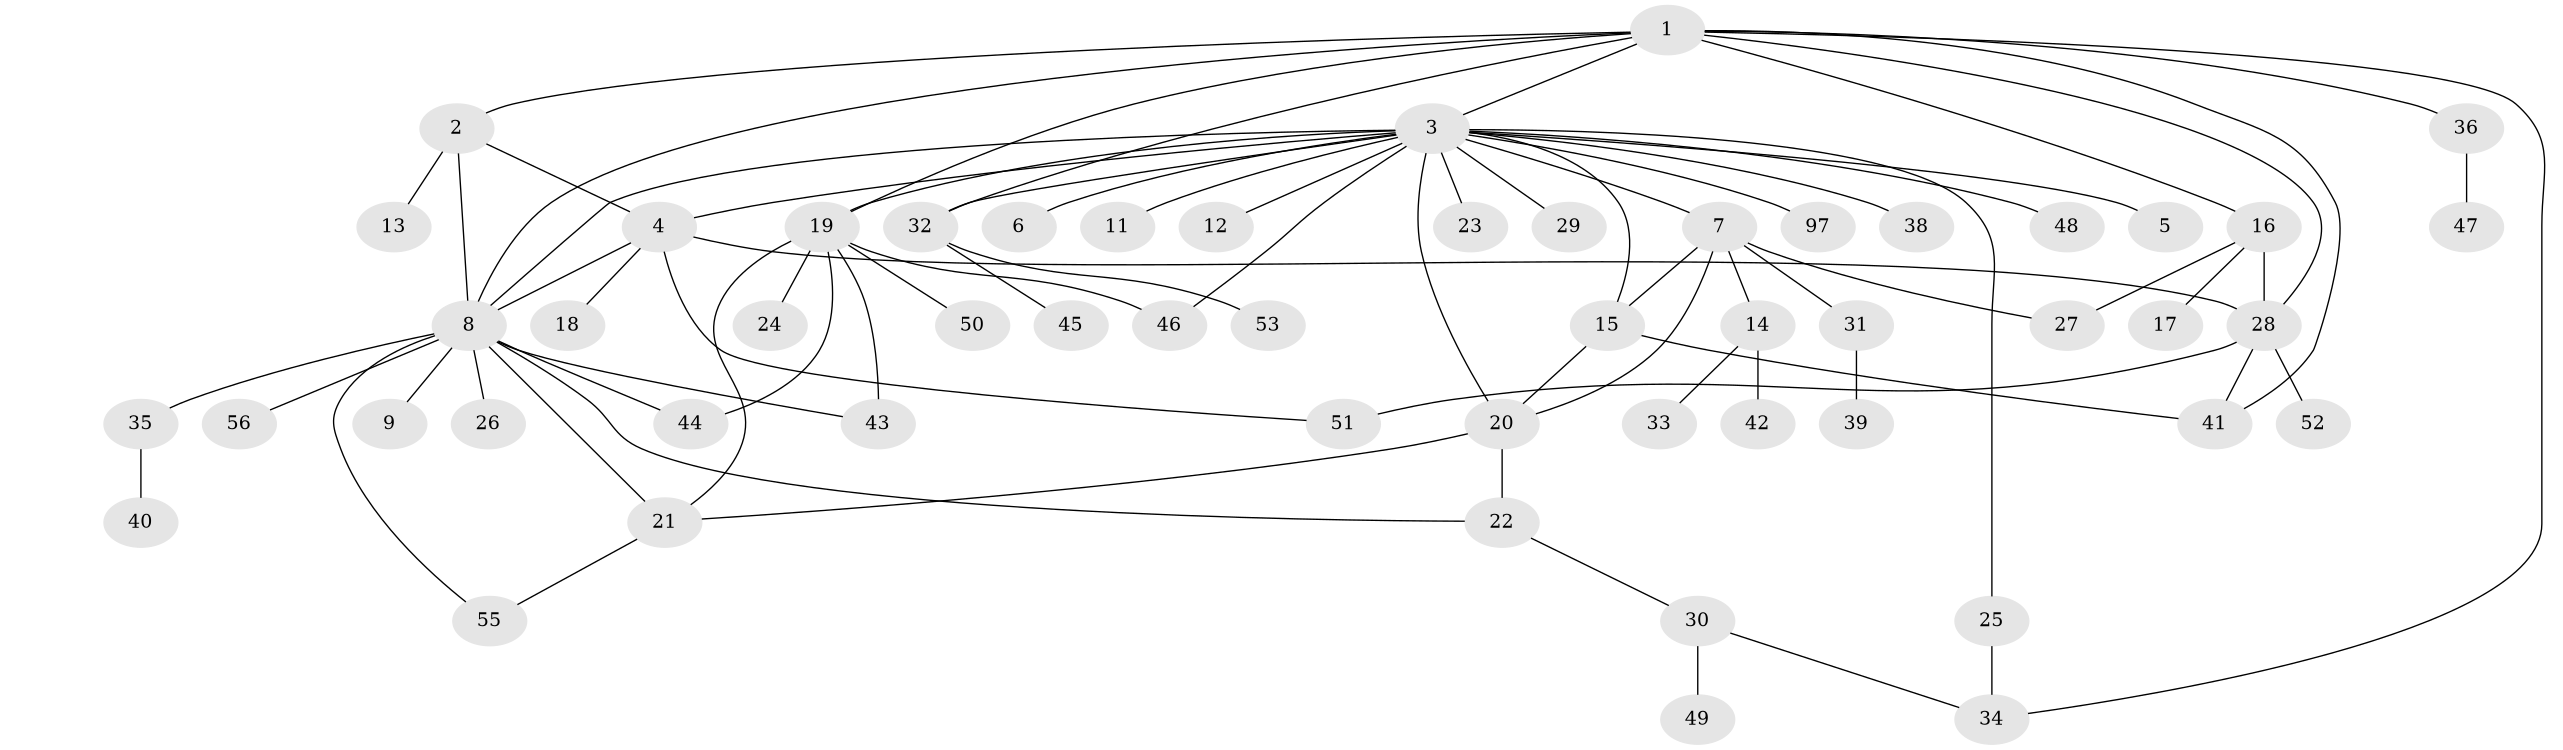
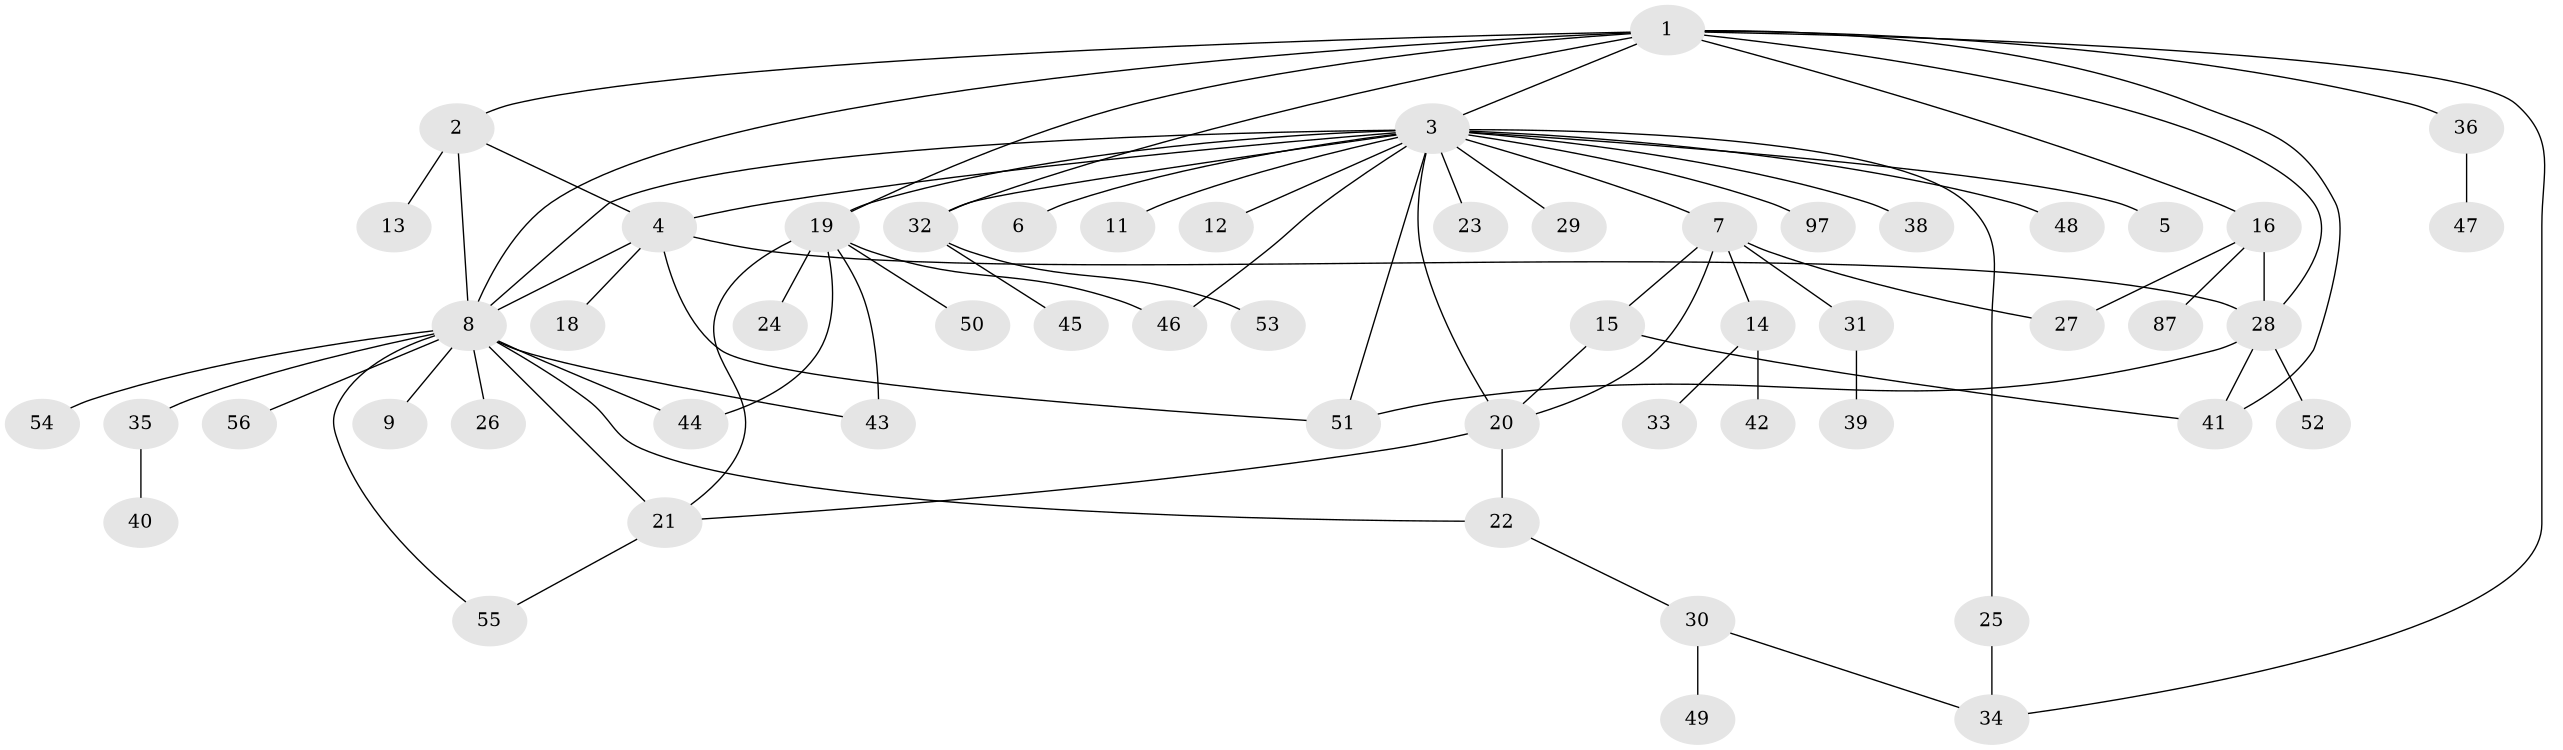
edge "3" -- "15": now "3" -- "51"
node "17": label "17" -> "87"
node "54": added
